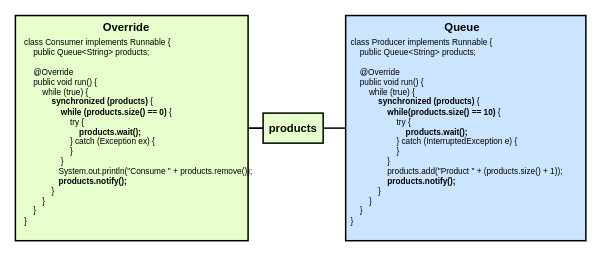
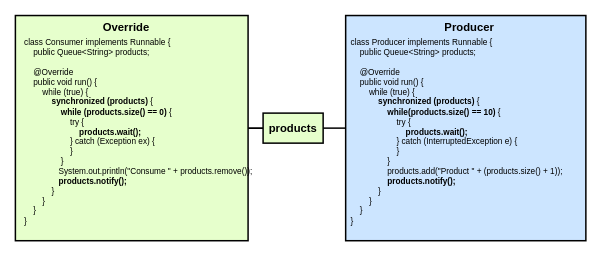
node "Queue": label "Queue" -> "Producer"
